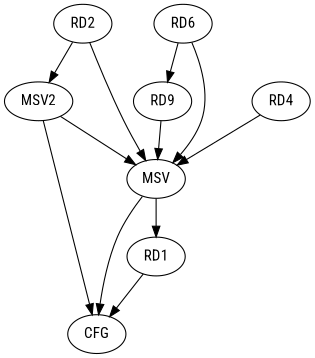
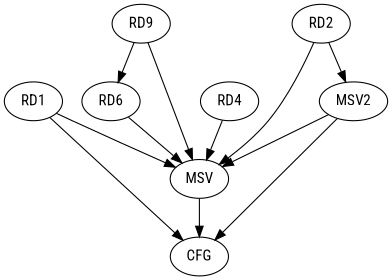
edge "RD6" -> "RD9": reversed
edge "MSV" -> "RD1": reversed
